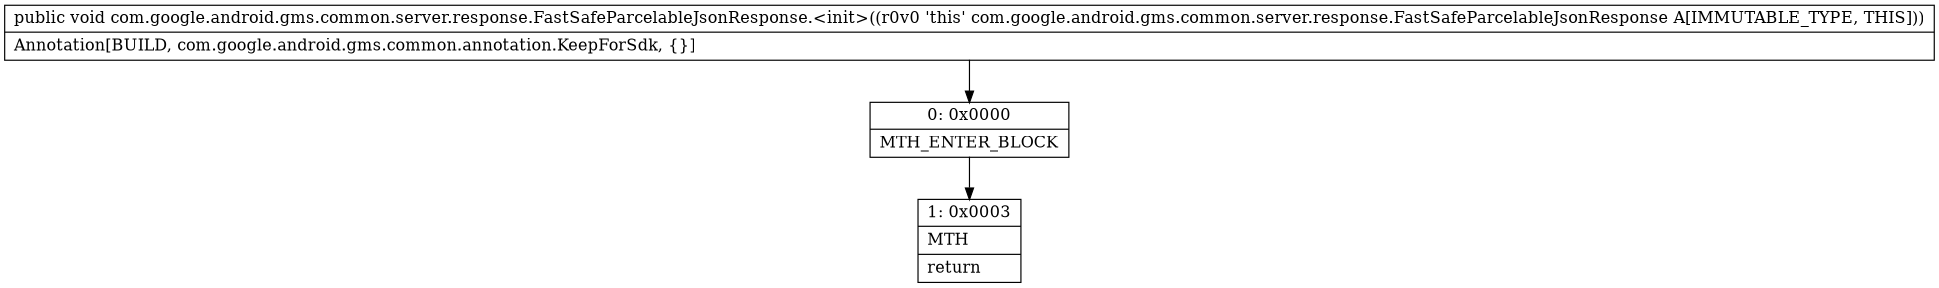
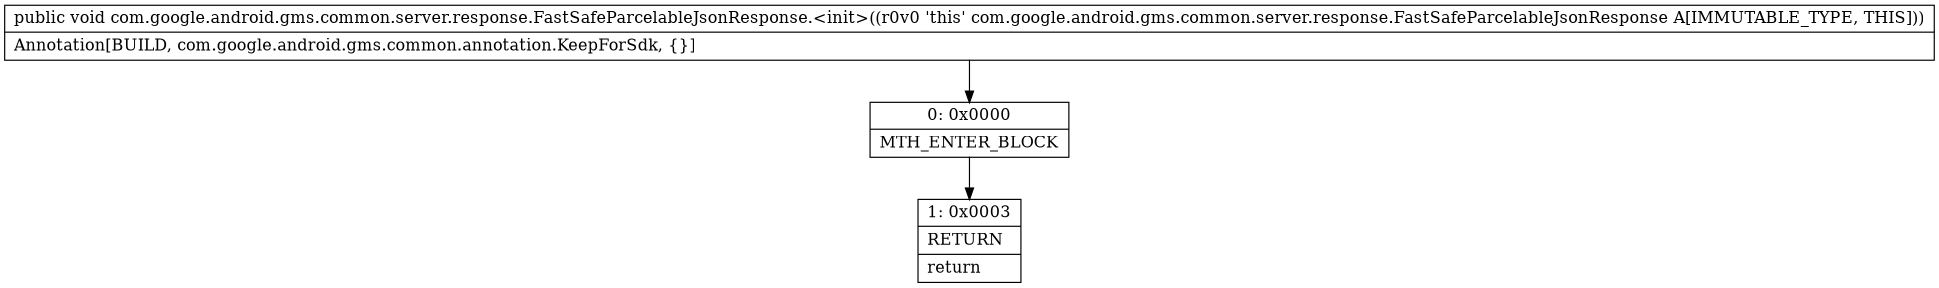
node "1: 0x0003": text "MTH" -> "RETURN"
